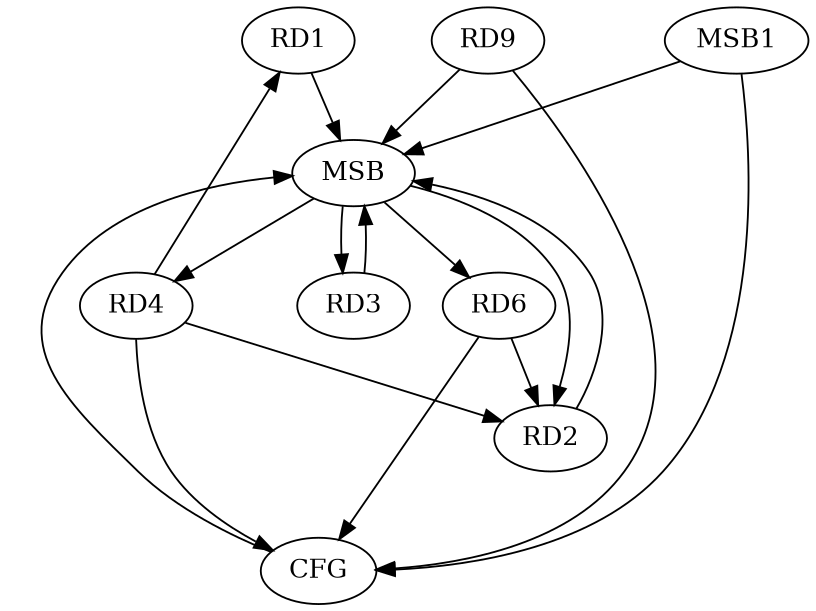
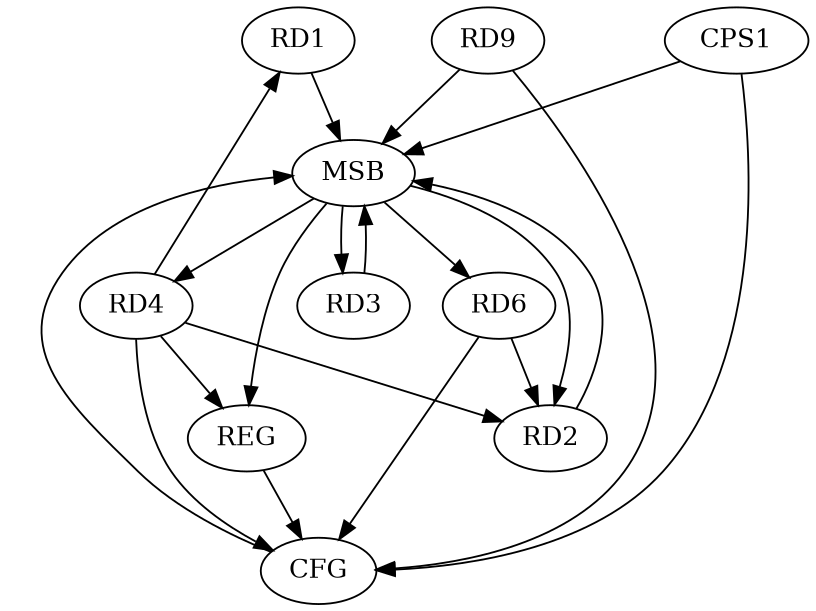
node "MSB1": label "MSB1" -> "CPS1"
node "REG": added
